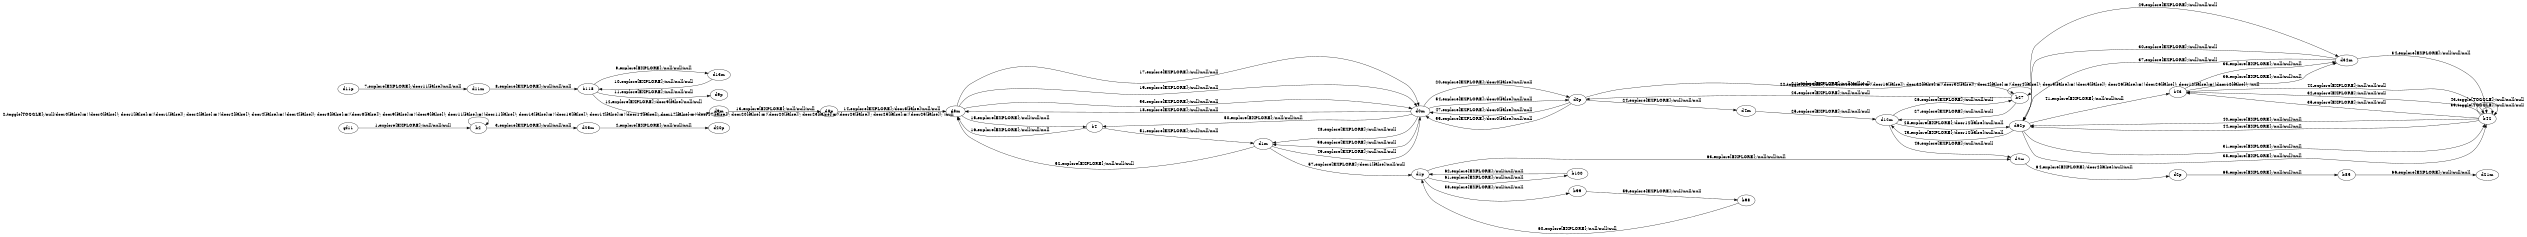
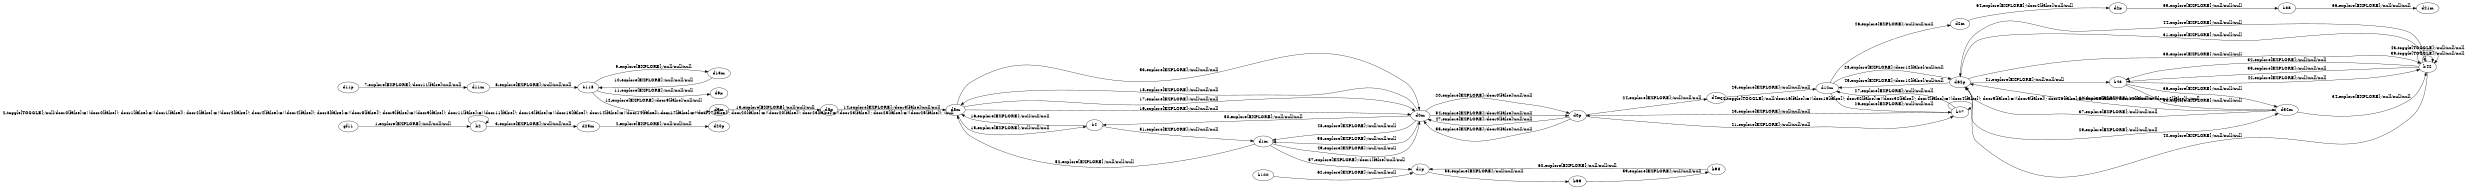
edge "d1p" -> "d2m": removed, label "63-explore[EXPLORE];/null/null/null"
edge "d1p" -> "b100": removed, label "61-explore[EXPLORE];/null/null/null"
